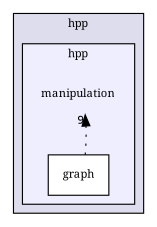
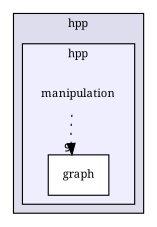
edge "graph" -> "manipulation": reversed
